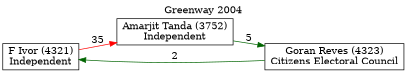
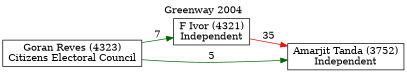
edge "Amarjit Tanda (3752) Independent" -> "Goran Reves (4323) Citizens Electoral Council": reversed
edge "Goran Reves (4323) Citizens Electoral Council" -> "F Ivor (4321) Independent": label "2" -> "7"
